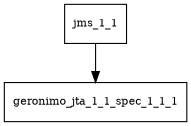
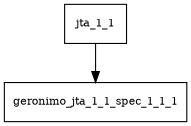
node "jms_1_1": label "jms_1_1" -> "jta_1_1"
